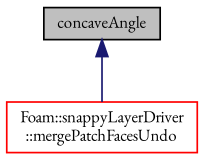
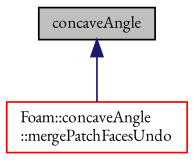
node "Foam::snappyLayerDriver ::mergePatchFacesUndo": label "Foam::snappyLayerDriver ::mergePatchFacesUndo" -> "Foam::concaveAngle ::mergePatchFacesUndo"
